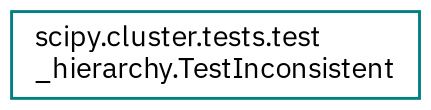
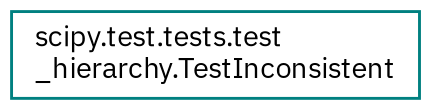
node "scipy.cluster.tests.test _hierarchy.TestInconsistent": label "scipy.cluster.tests.test _hierarchy.TestInconsistent" -> "scipy.test.tests.test _hierarchy.TestInconsistent"
